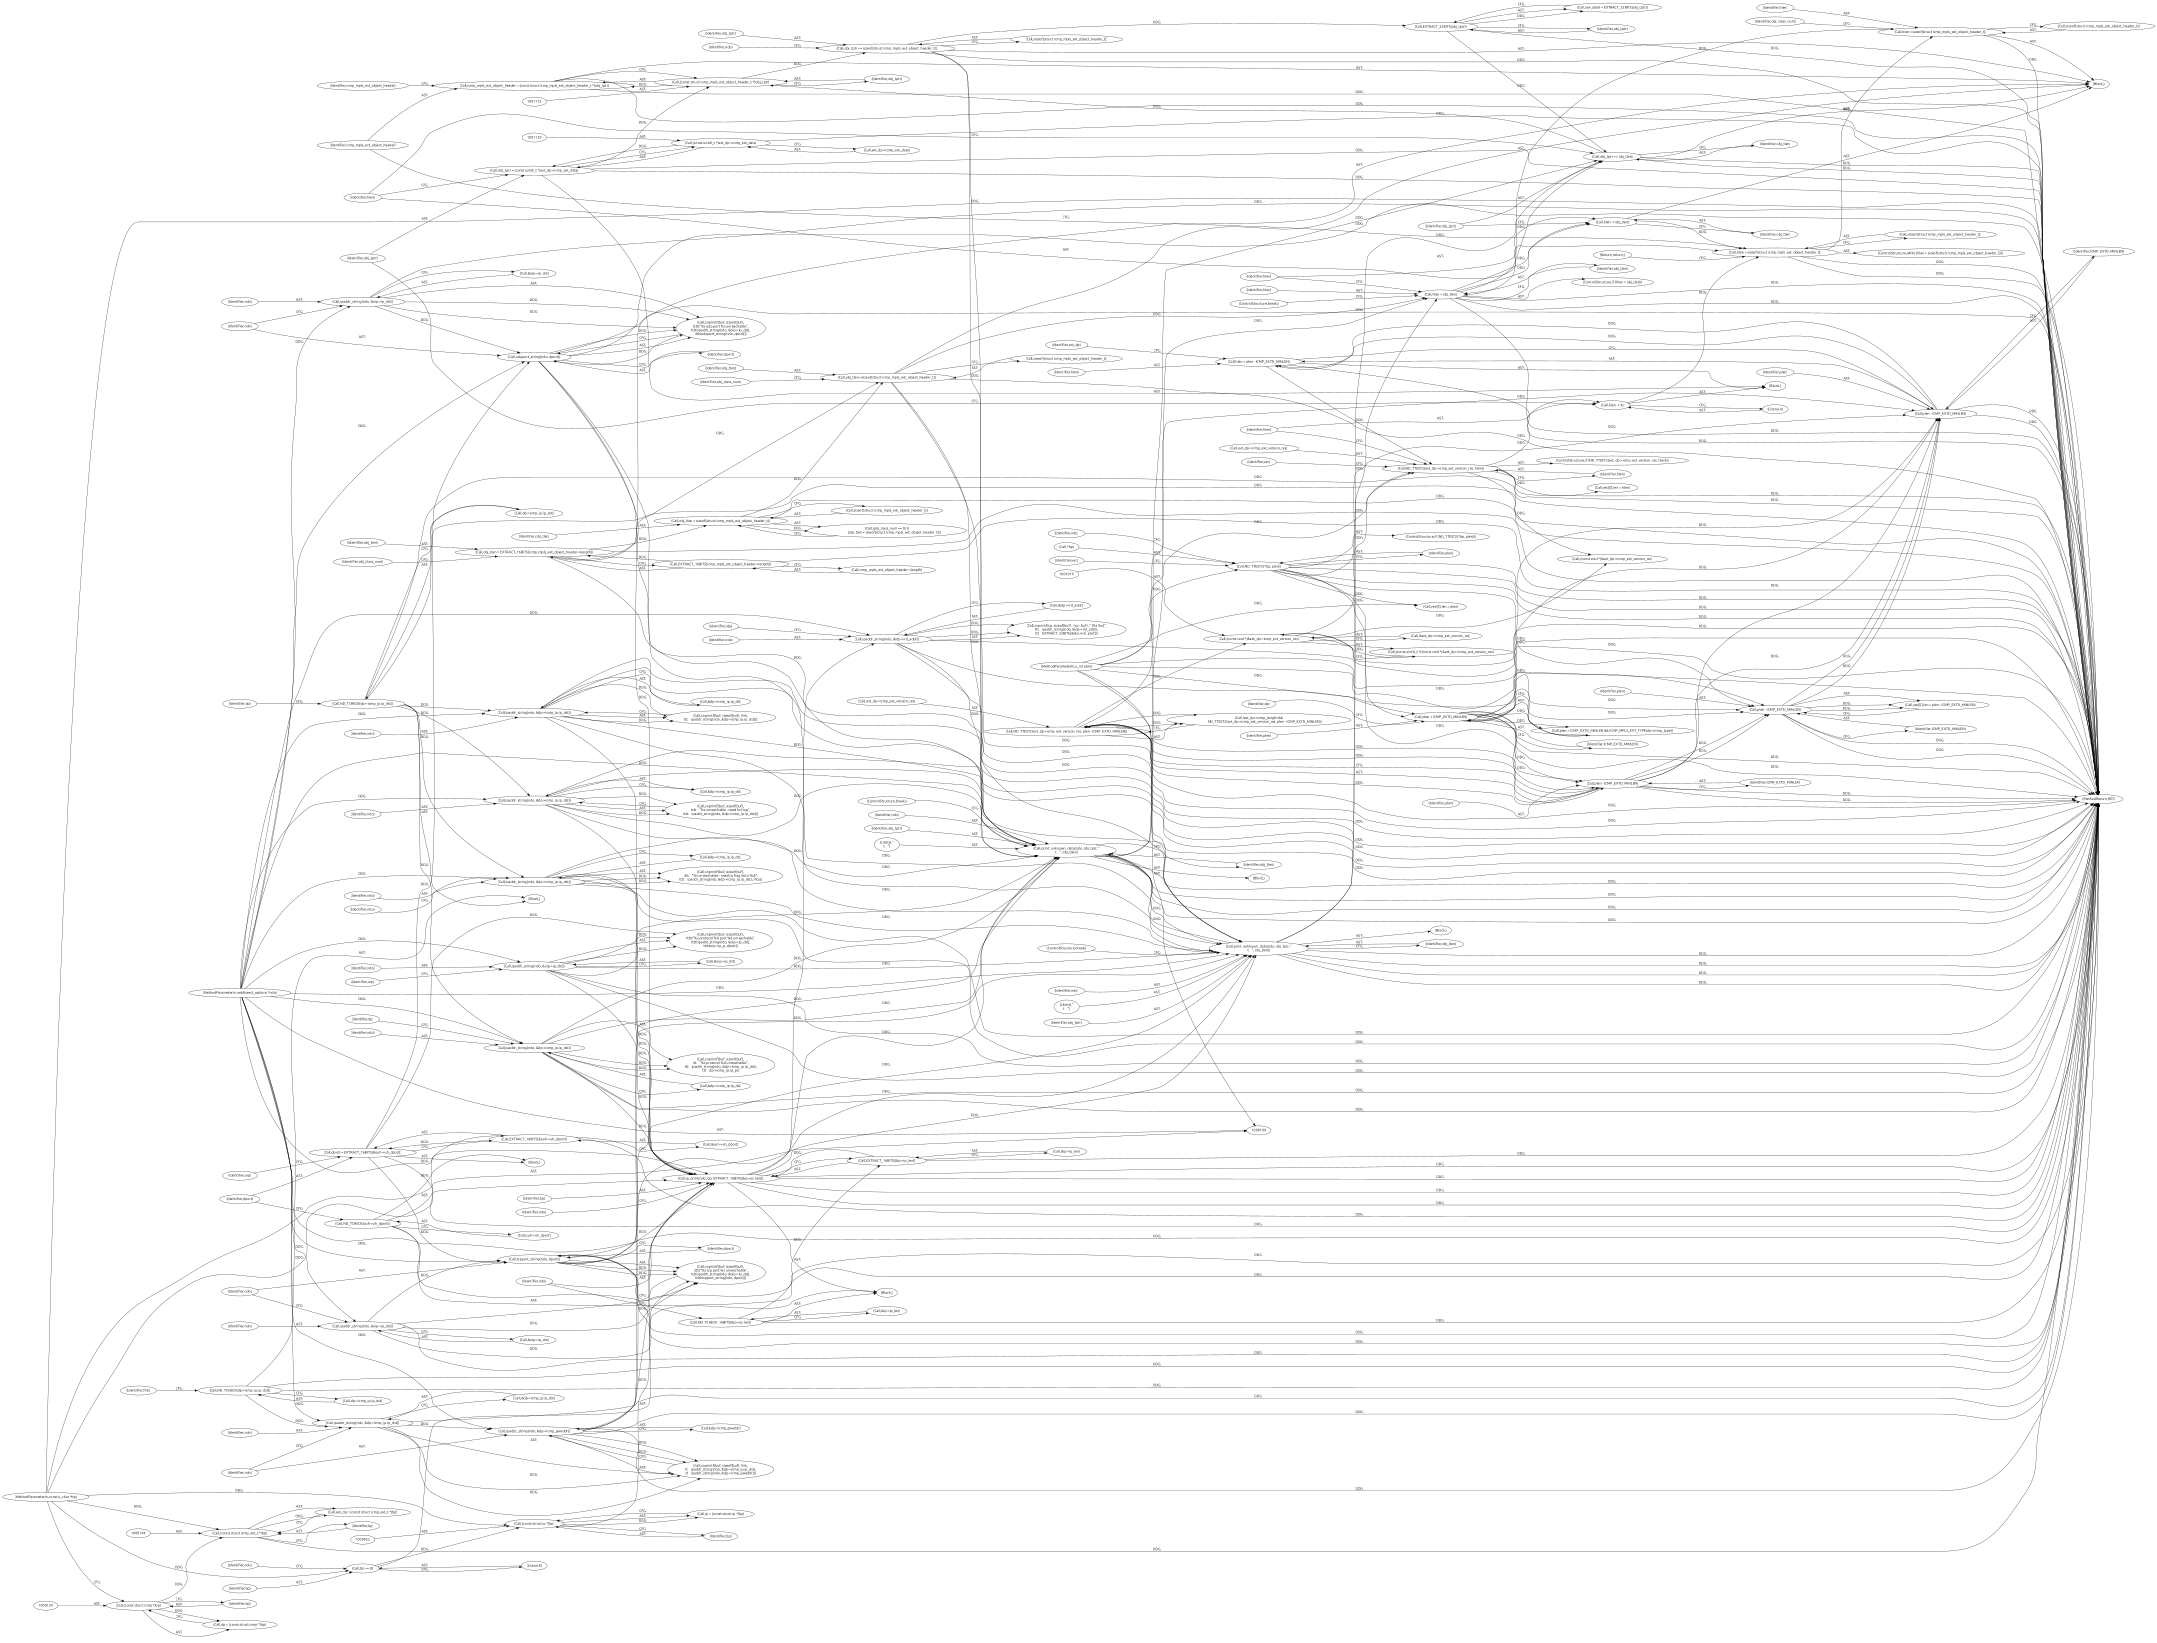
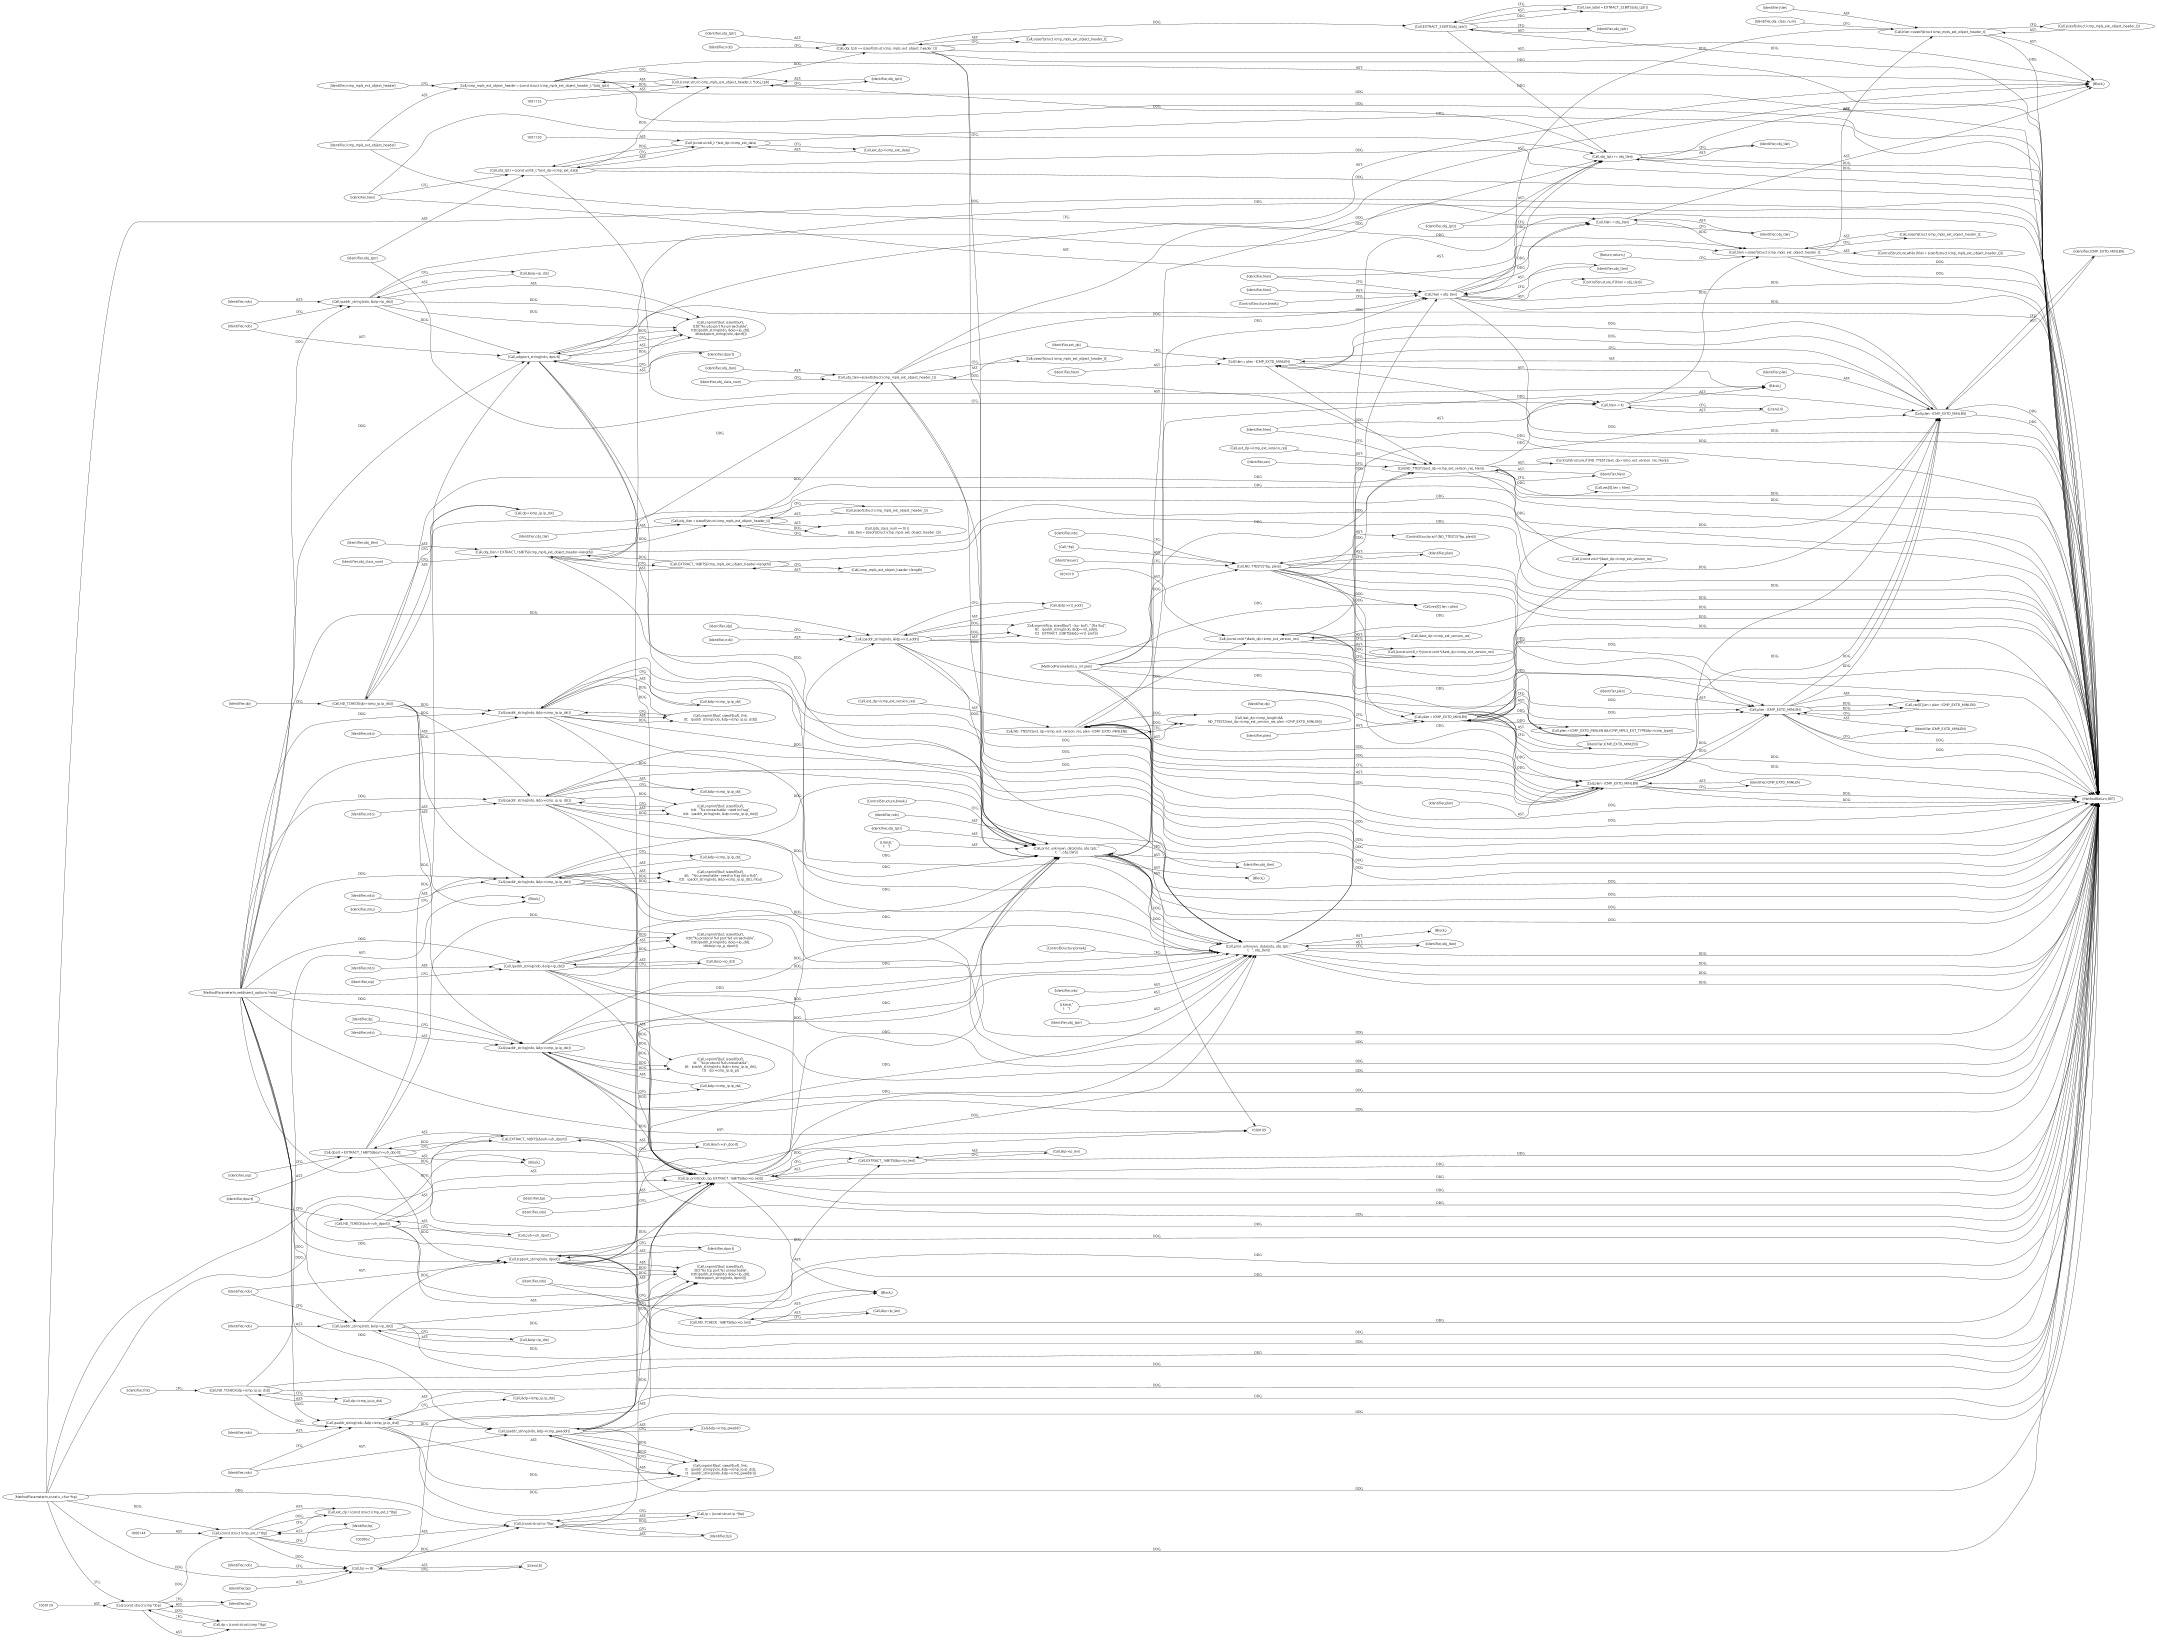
edge "(Call,(const struct icmp_ext_t *)bp)" -> "(Call,bp += 8)": added, label "DDG:"
